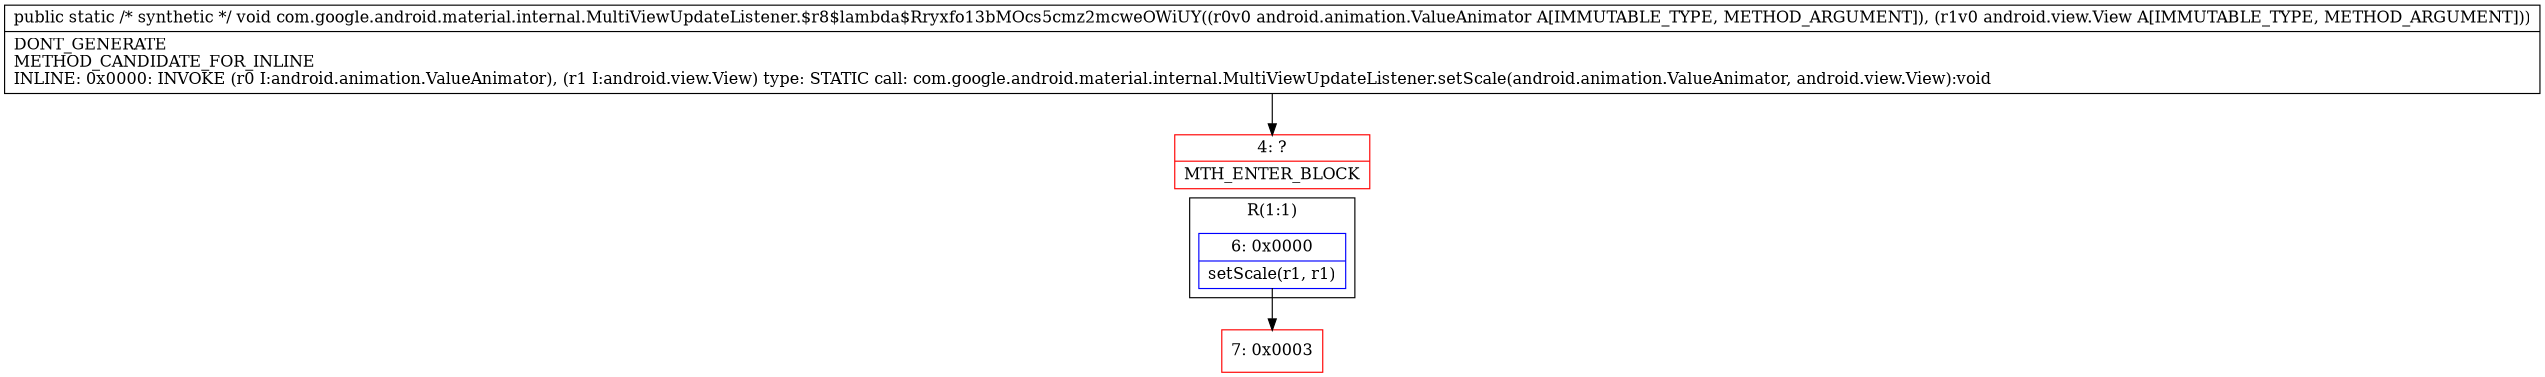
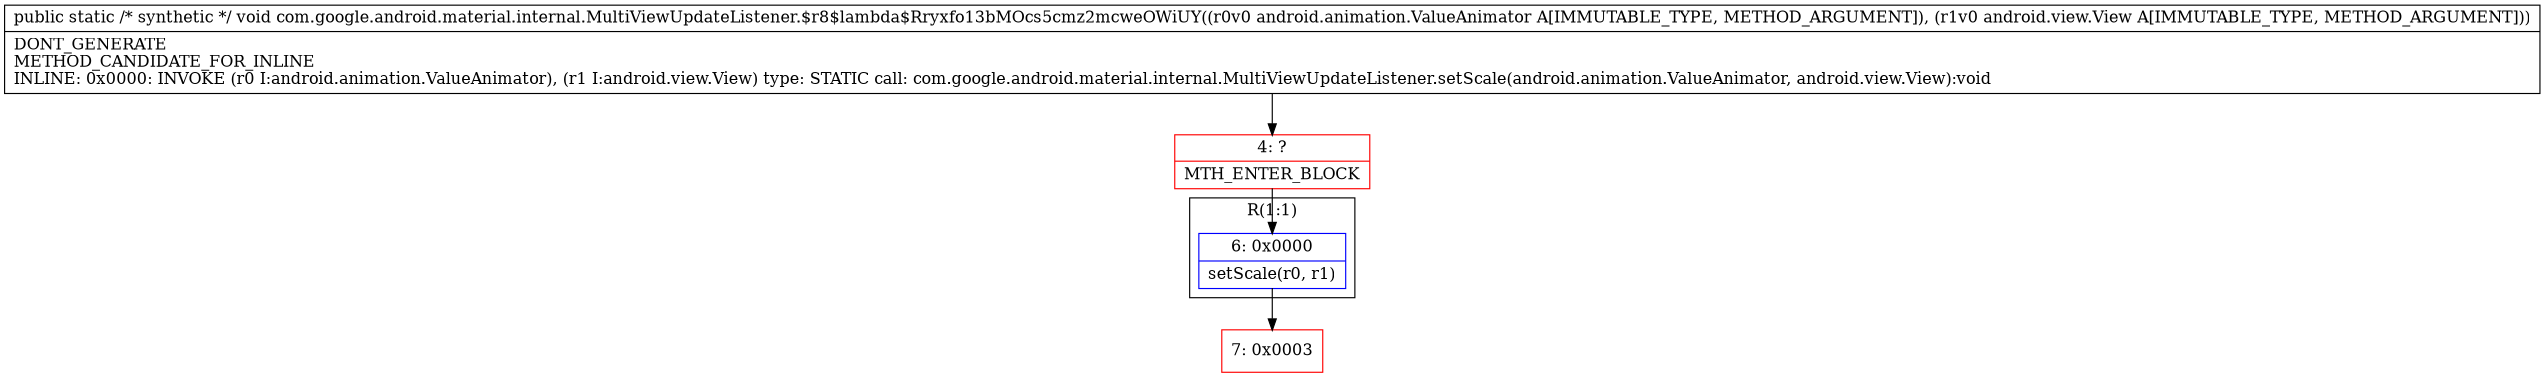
edge "4: ?" -> "6: 0x0000": added
node "6: 0x0000": text "setScale(r1, r1)" -> "setScale(r0, r1)"
